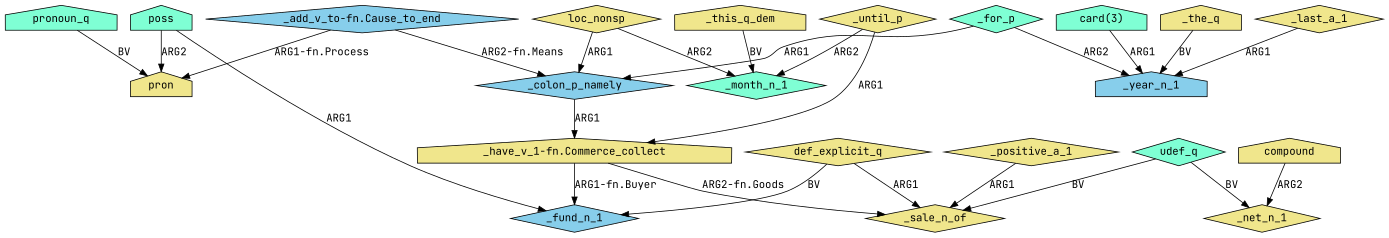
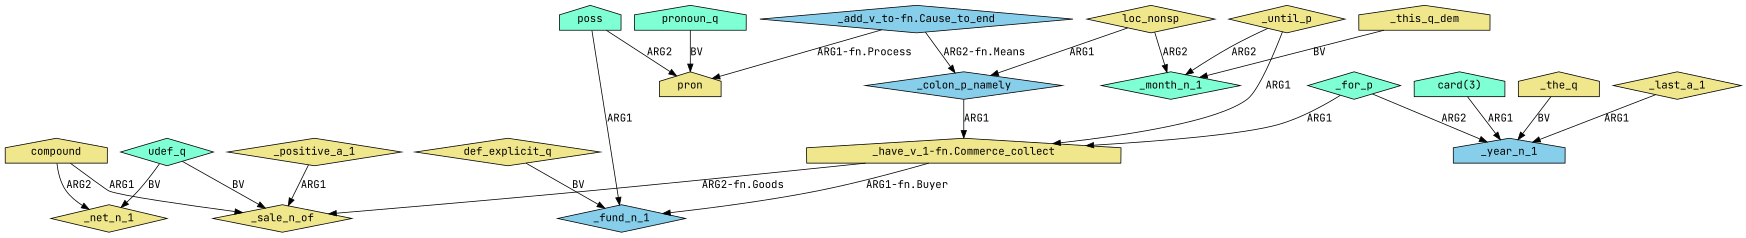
edge "_for_p" -> "_colon_p_namely": now "_for_p" -> "_have_v_1-fn.Commerce_collect"
edge "def_explicit_q" -> "_sale_n_of": now "compound" -> "_sale_n_of"
